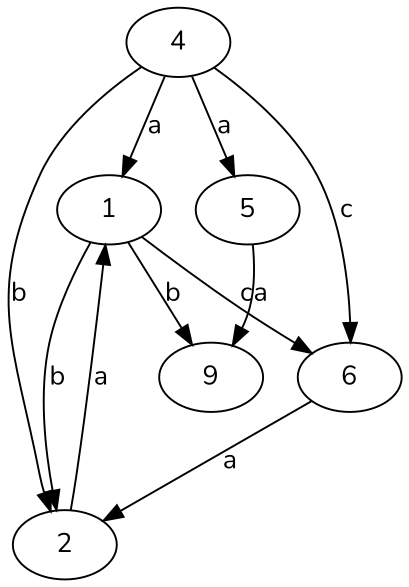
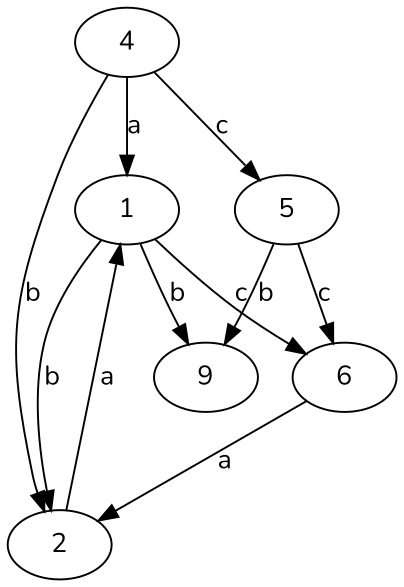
edge "4" -> "5": label "a" -> "c"
edge "4" -> "6": now "5" -> "6"
edge "5" -> "9": label "a" -> "b"
